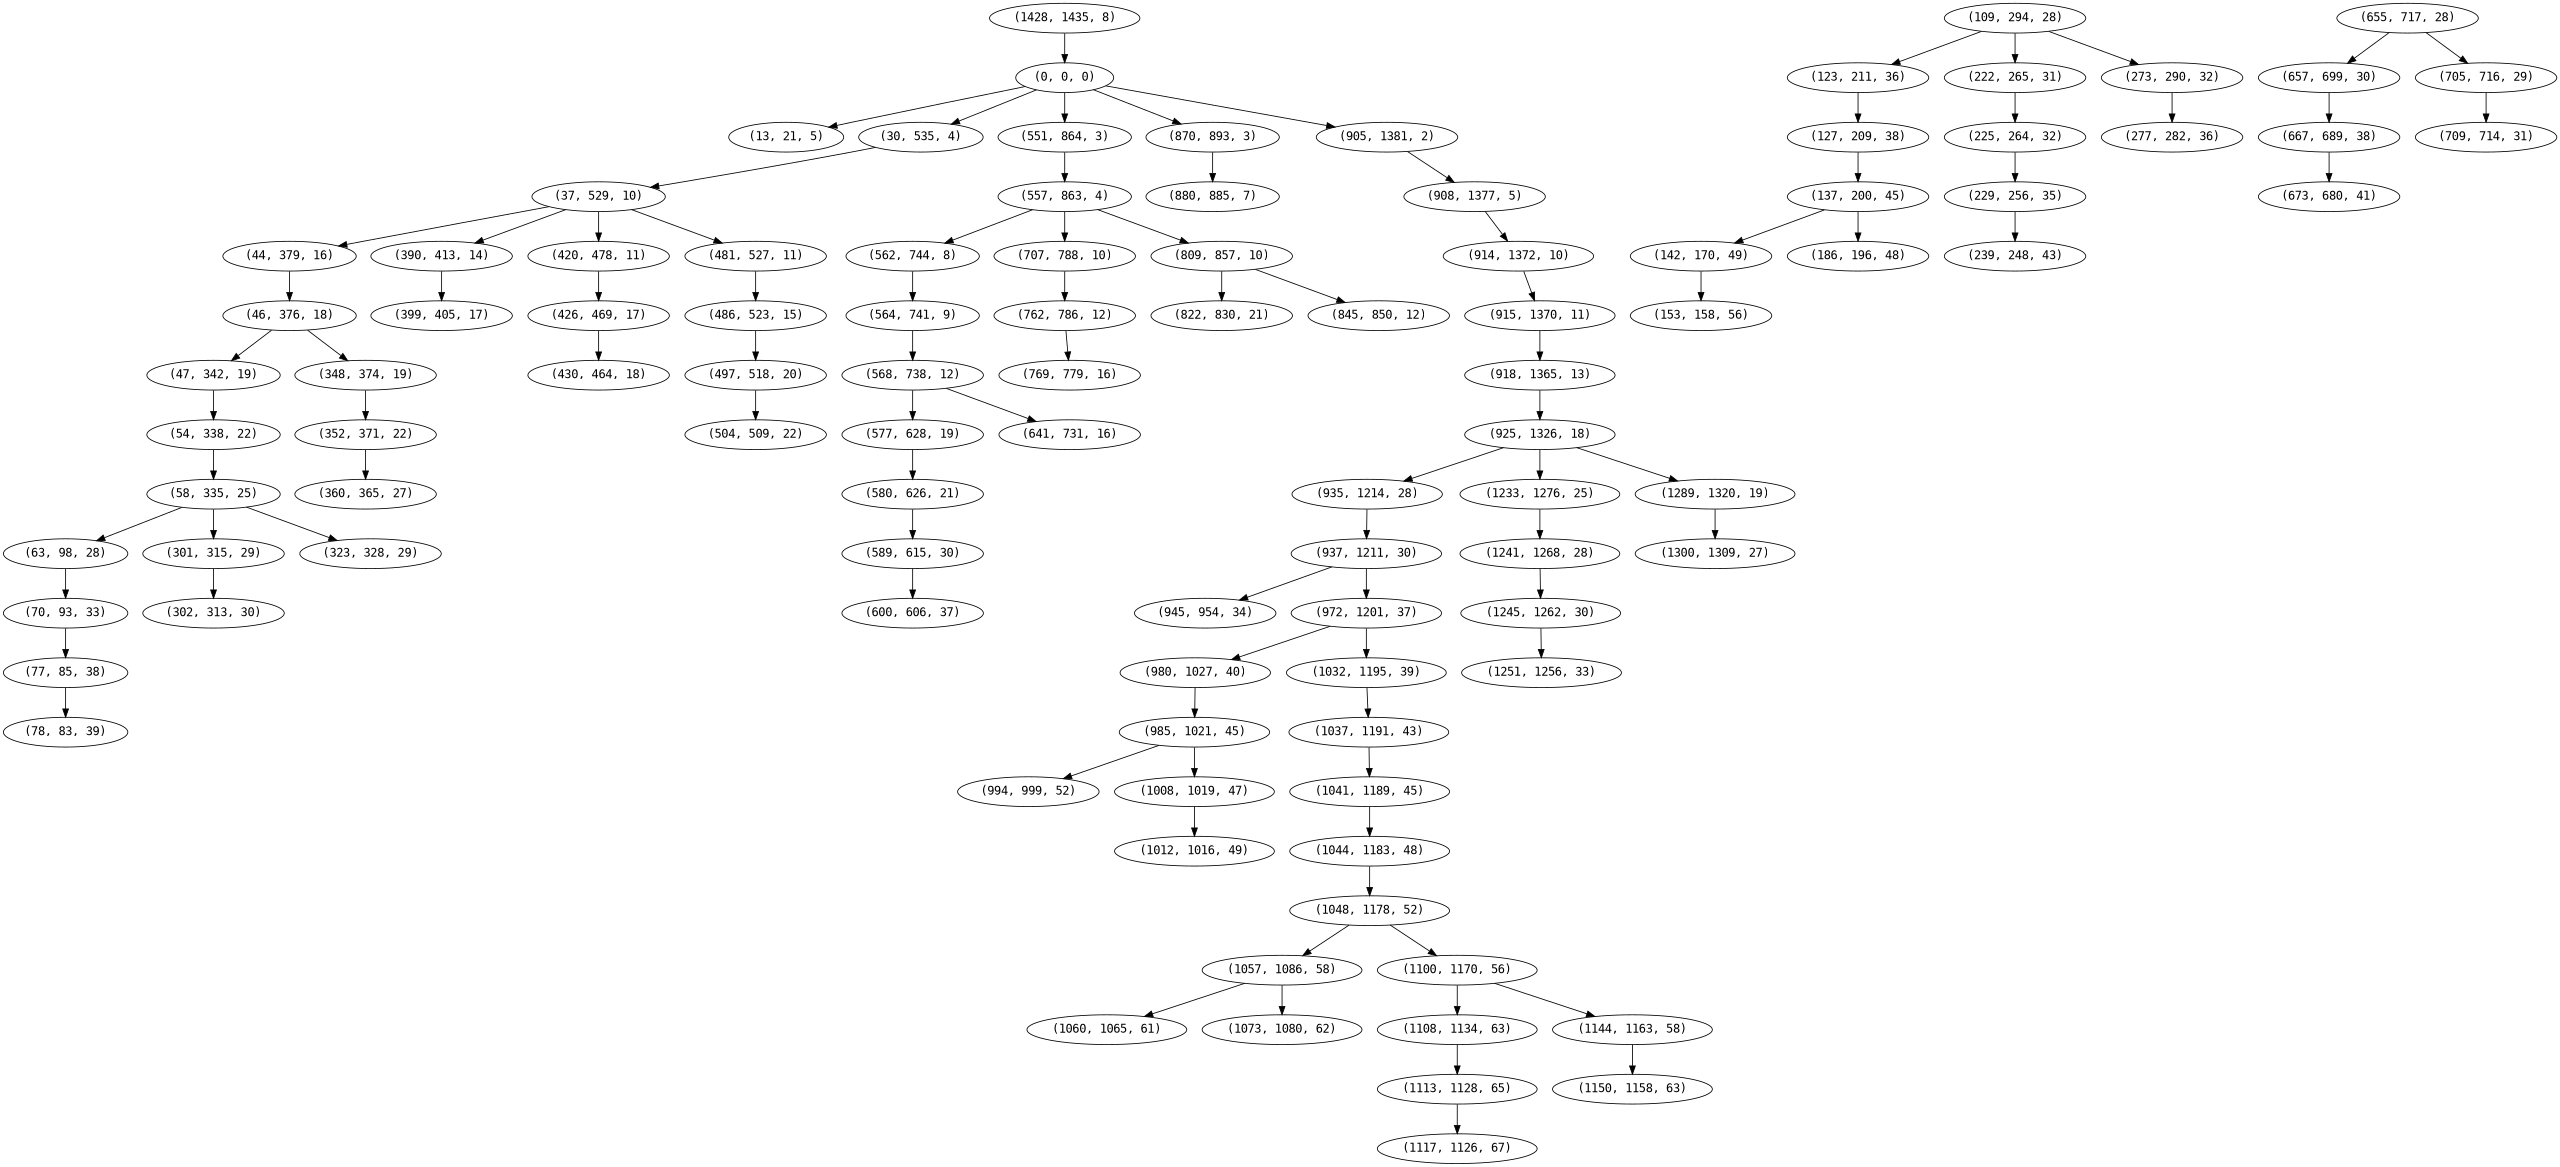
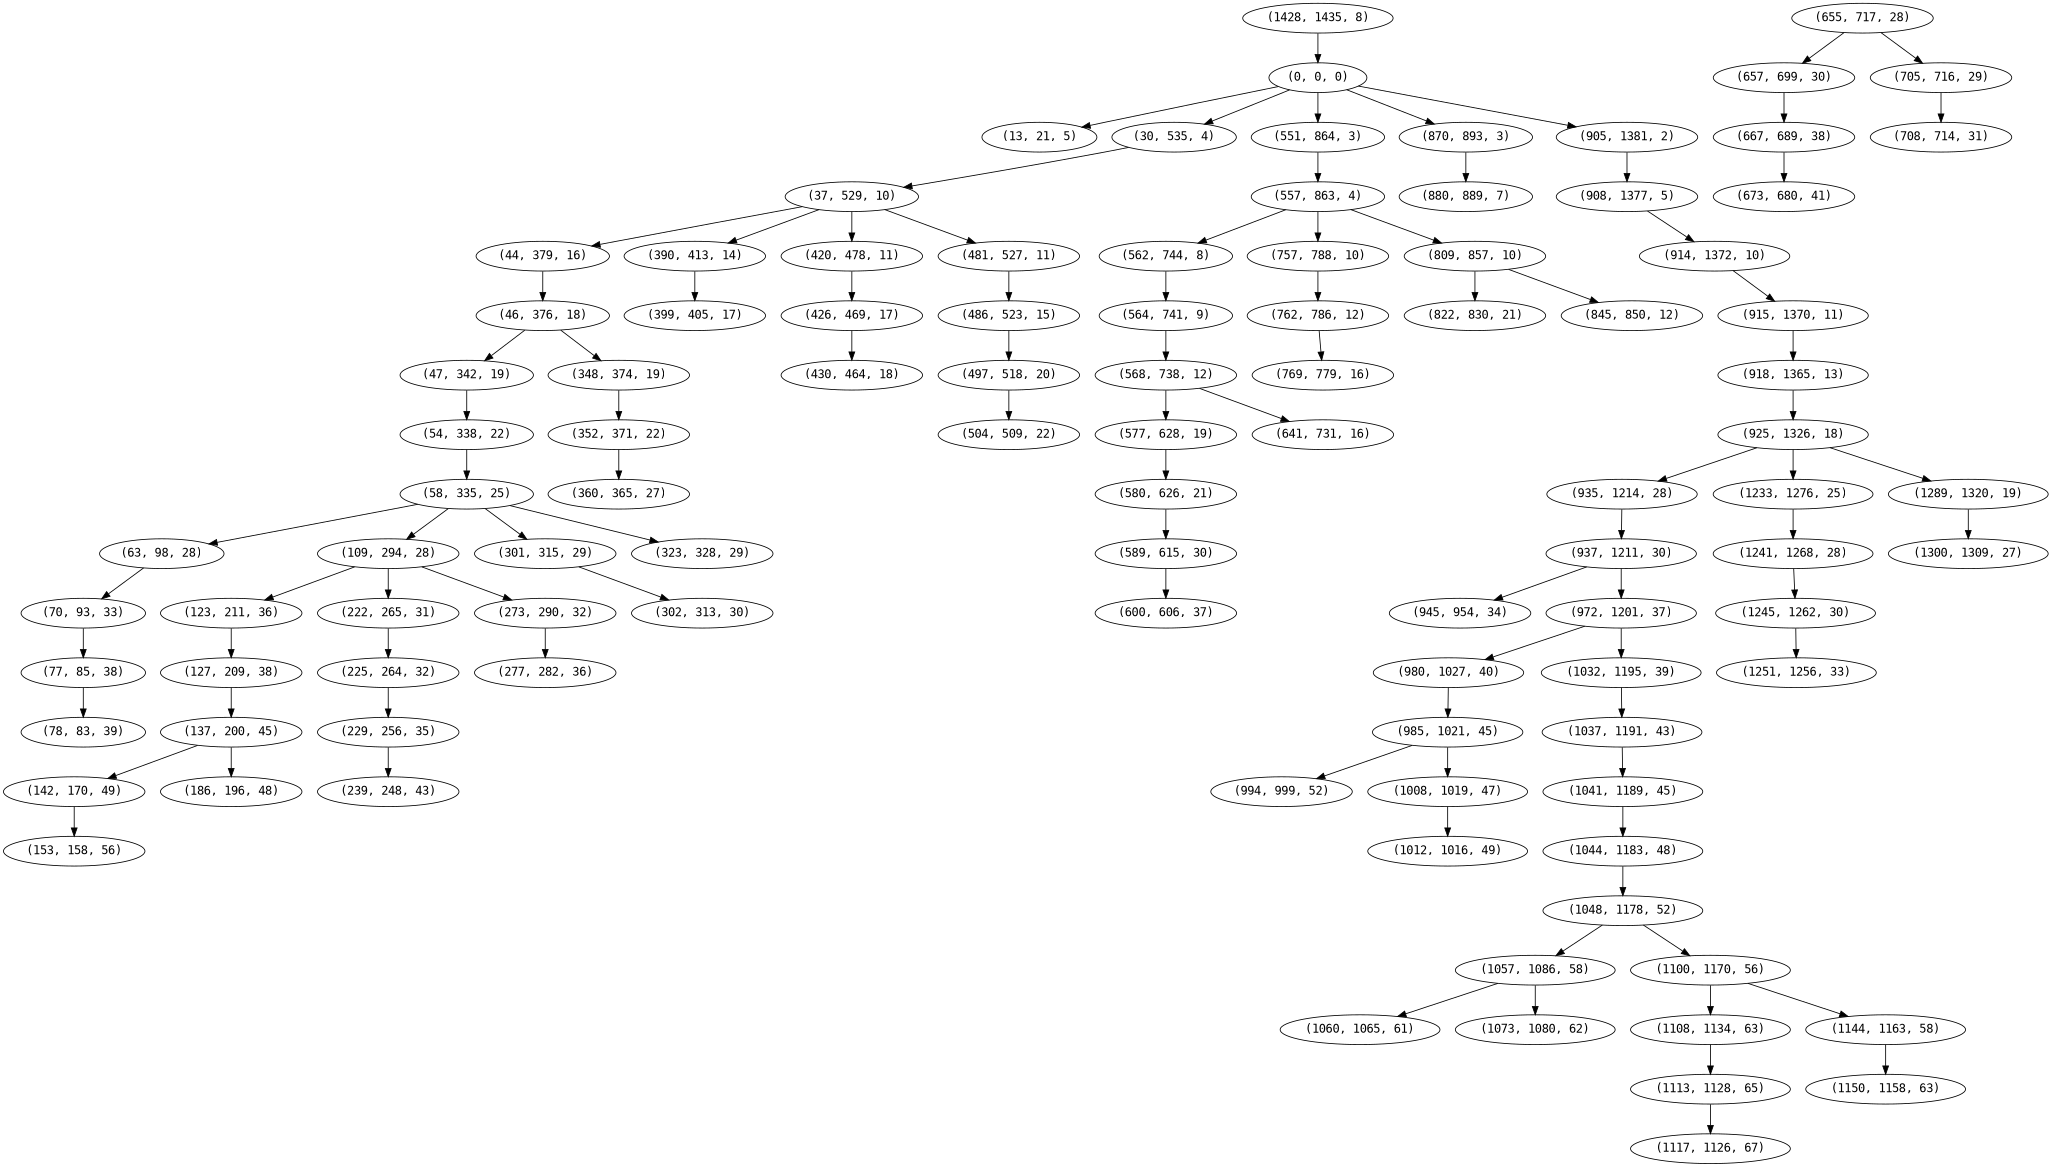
node "(709, 714, 31)": label "(709, 714, 31)" -> "(708, 714, 31)"
node "(880, 885, 7)": label "(880, 885, 7)" -> "(880, 889, 7)"
node "(707, 788, 10)": label "(707, 788, 10)" -> "(757, 788, 10)"
edge "(58, 335, 25)" -> "(109, 294, 28)": added
